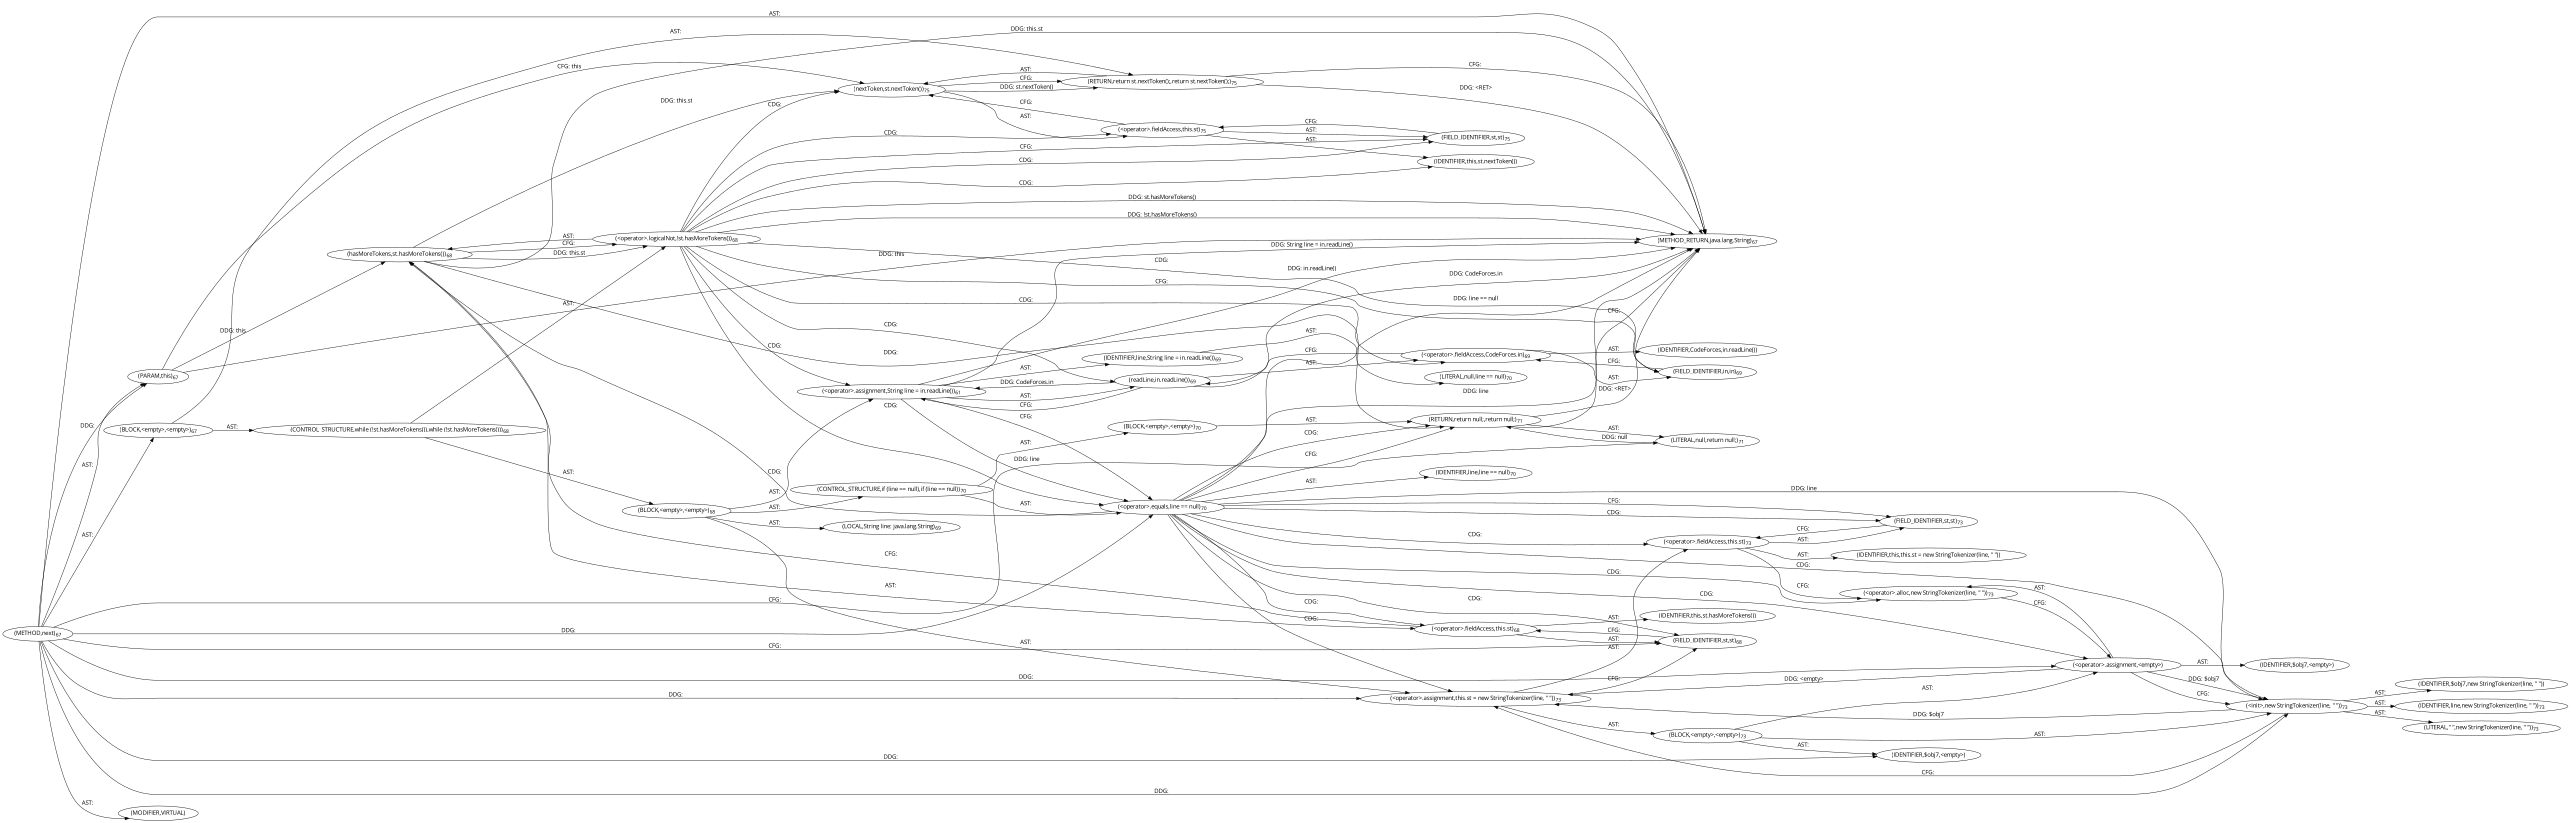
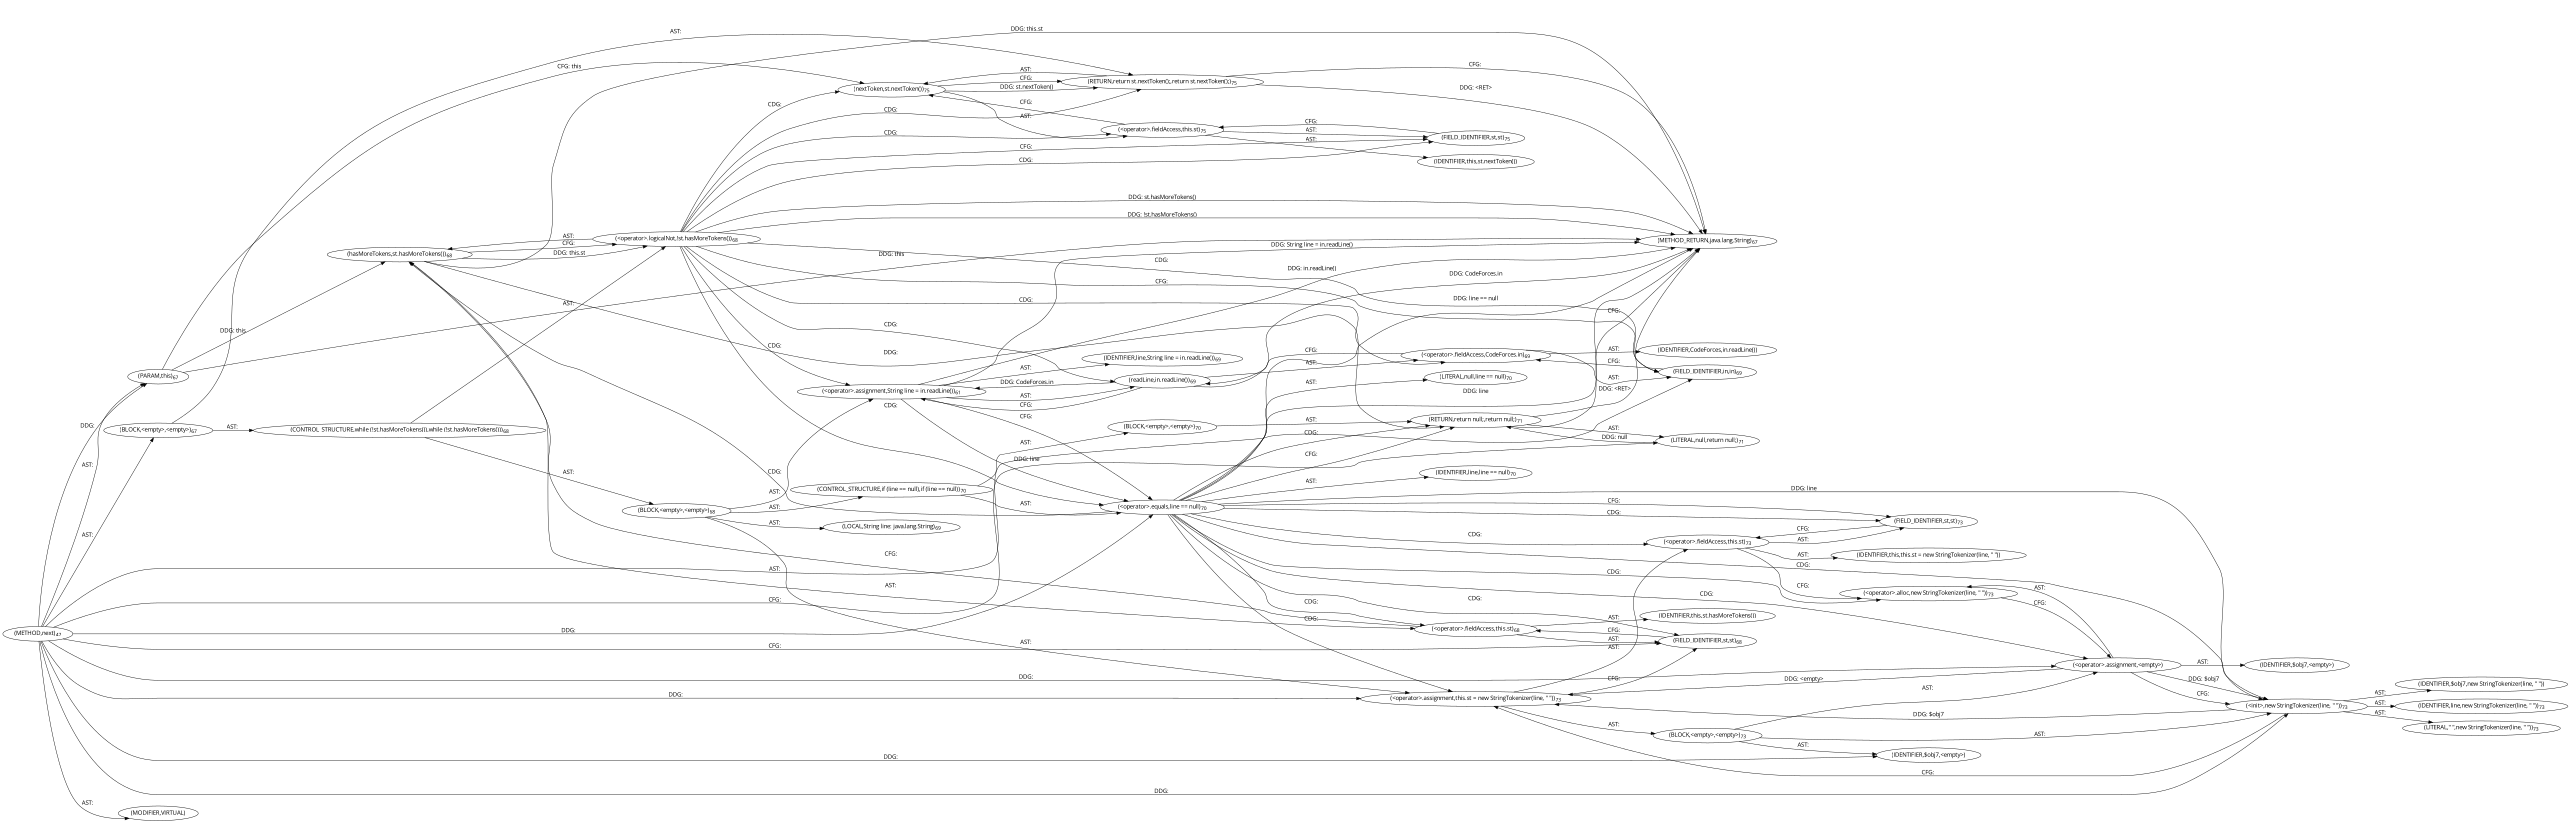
edge "(METHOD,next)" -> "(METHOD_RETURN,java.lang.String)": now "(METHOD,next)" -> "(FIELD_IDENTIFIER,in,in)"
edge "(hasMoreTokens,st.hasMoreTokens())" -> "(nextToken,st.nextToken())": removed, label "DDG: this.st"
edge "(<operator>.logicalNot,!st.hasMoreTokens())" -> "(IDENTIFIER,this,st.nextToken())": now "(<operator>.logicalNot,!st.hasMoreTokens())" -> "(RETURN,return st.nextToken();,return st.nextToken();)"
edge "(IDENTIFIER,line,String line = in.readLine())" -> "(LITERAL,null,line == null)": now "(<operator>.equals,line == null)" -> "(LITERAL,null,line == null)"
node "(METHOD,next)": text "67" -> "47"
